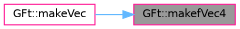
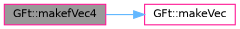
edge "GFt::makeVec" -> "GFt::makefVec4": reversed
